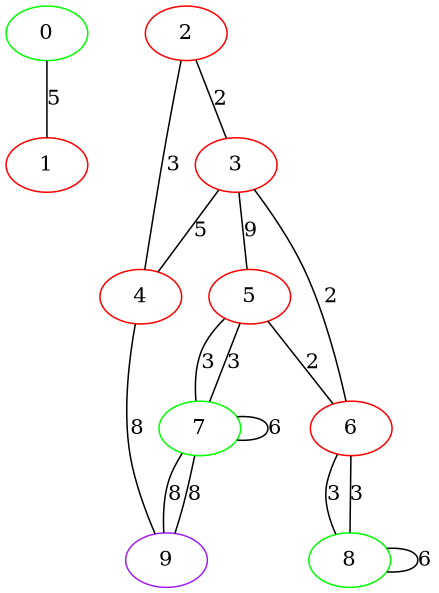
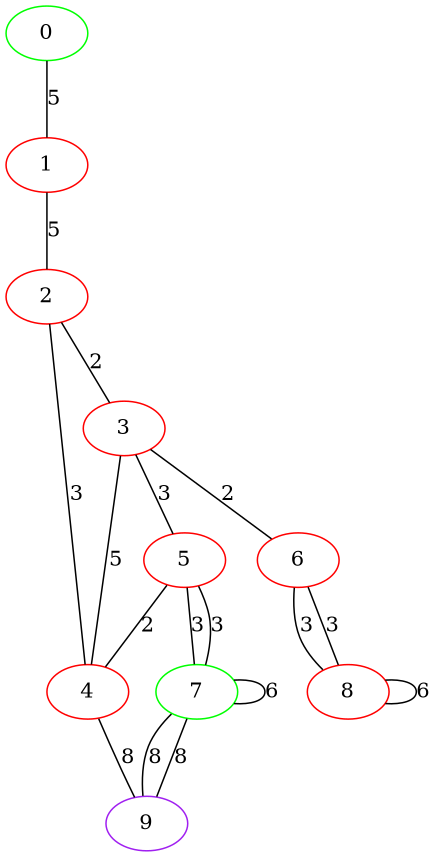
edge "1" -- "2": added, label "5"
edge "3" -- "5": label "9" -> "3"
edge "5" -- "6": now "5" -- "4"
node "8": color green -> red
